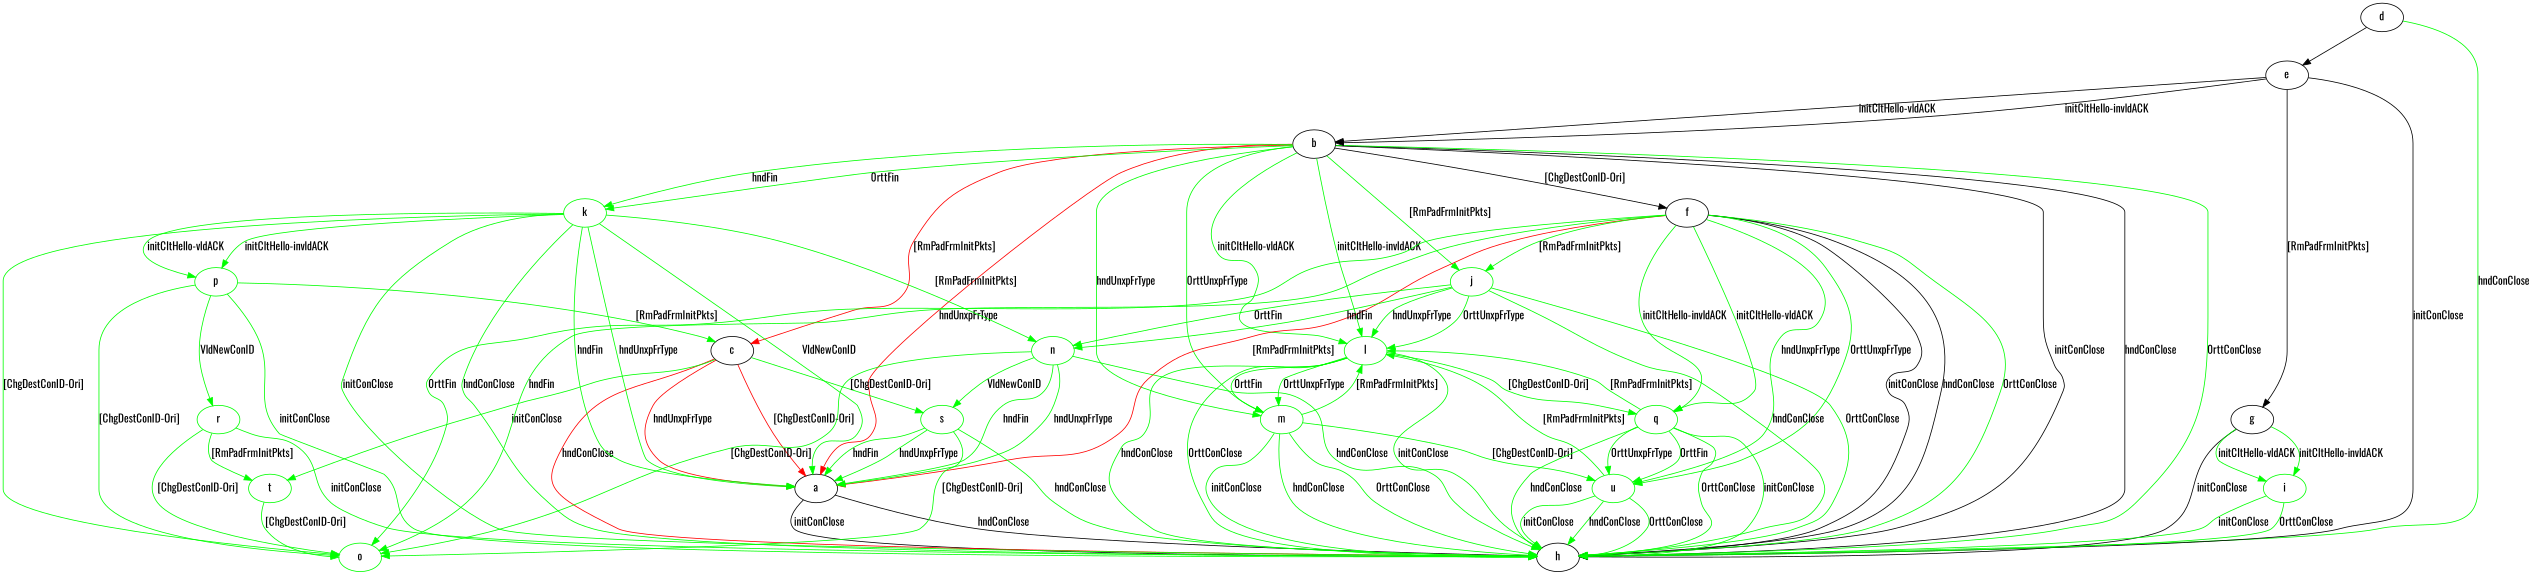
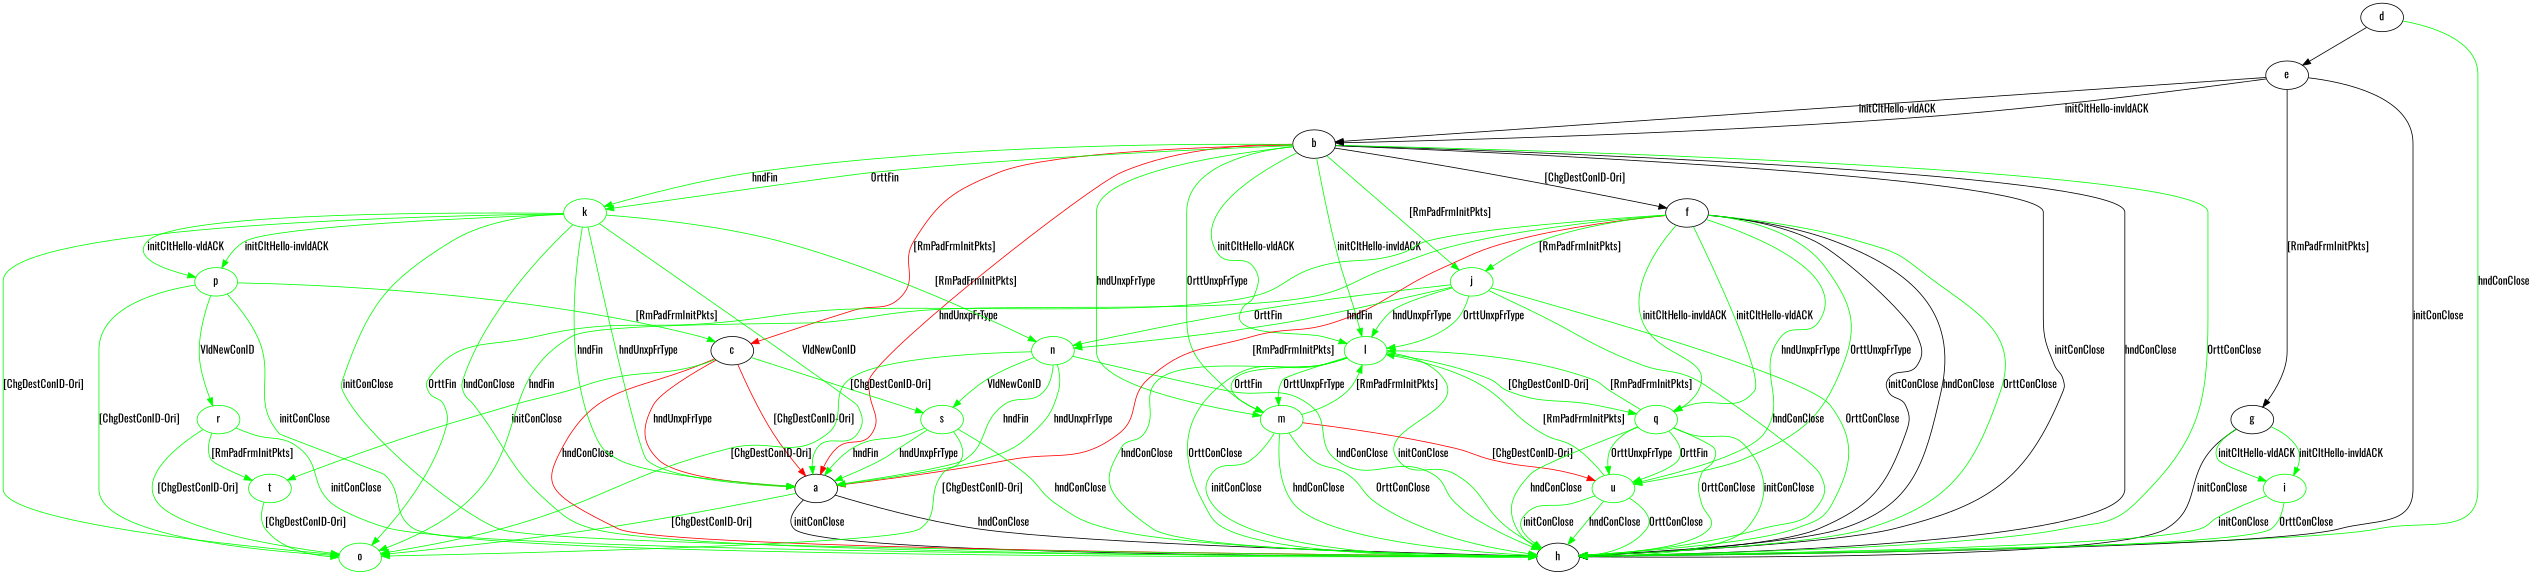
edge "m" -> "u": color green -> red
edge "a" -> "o": added, label "[ChgDestConID-Ori]"
